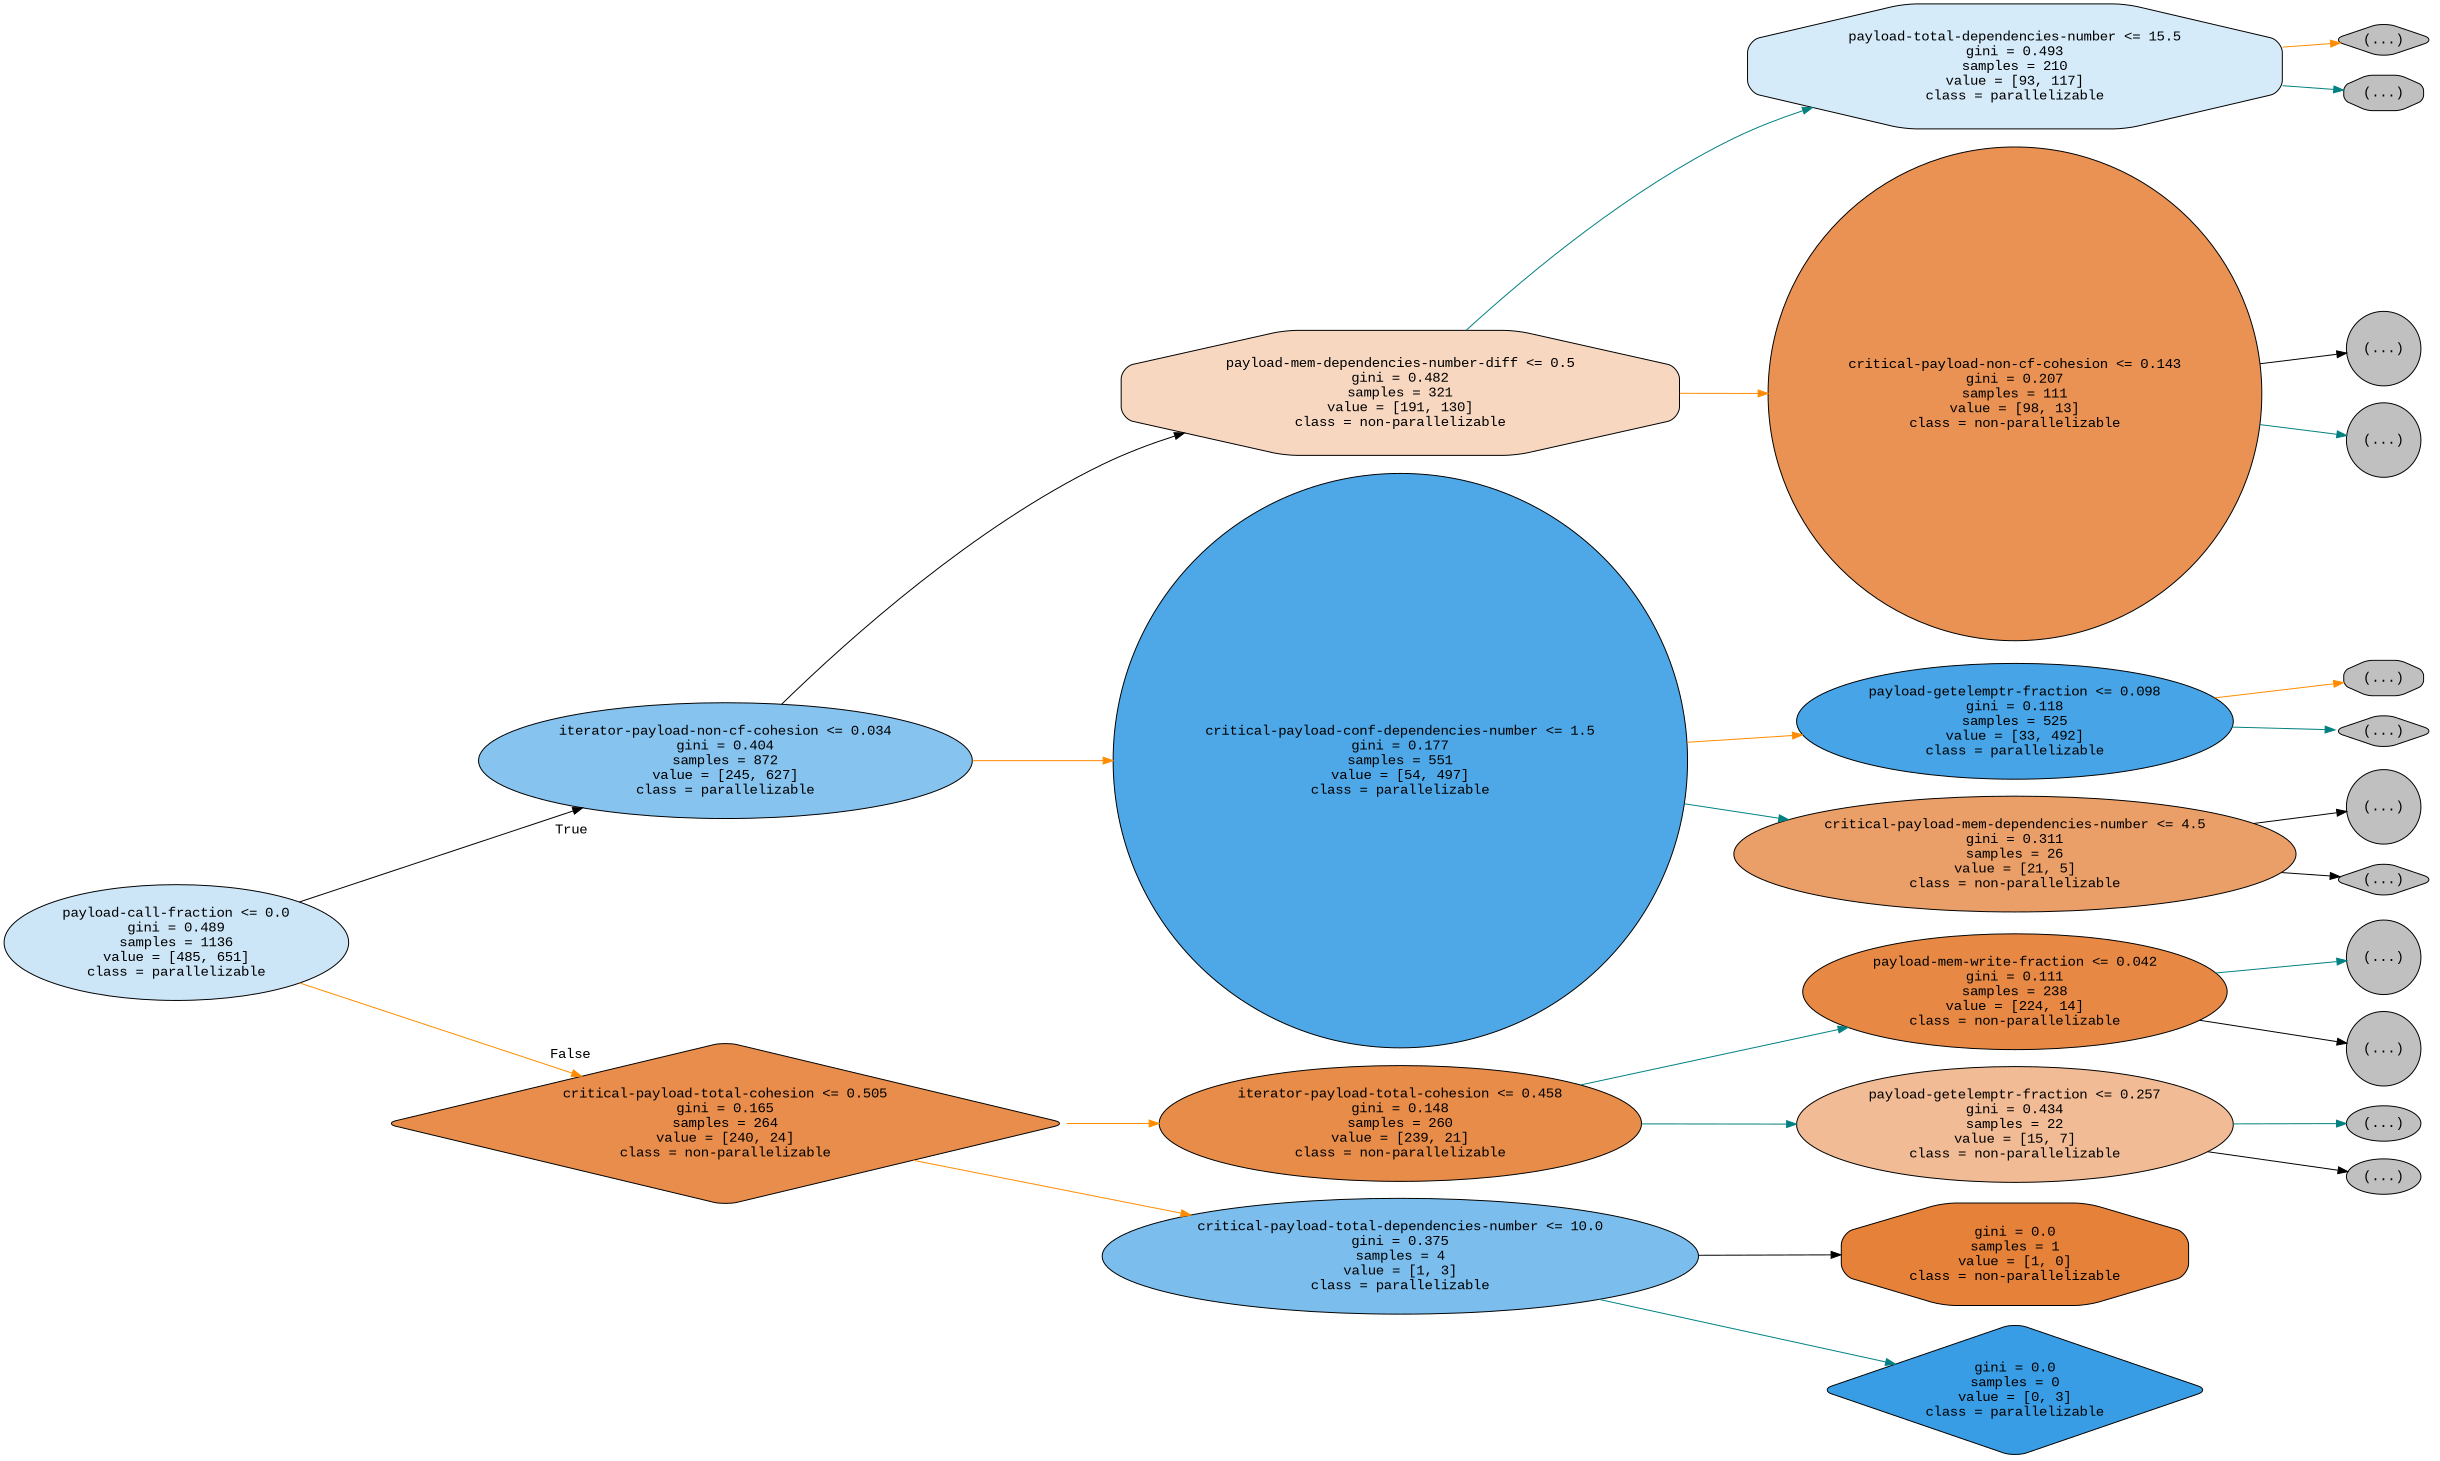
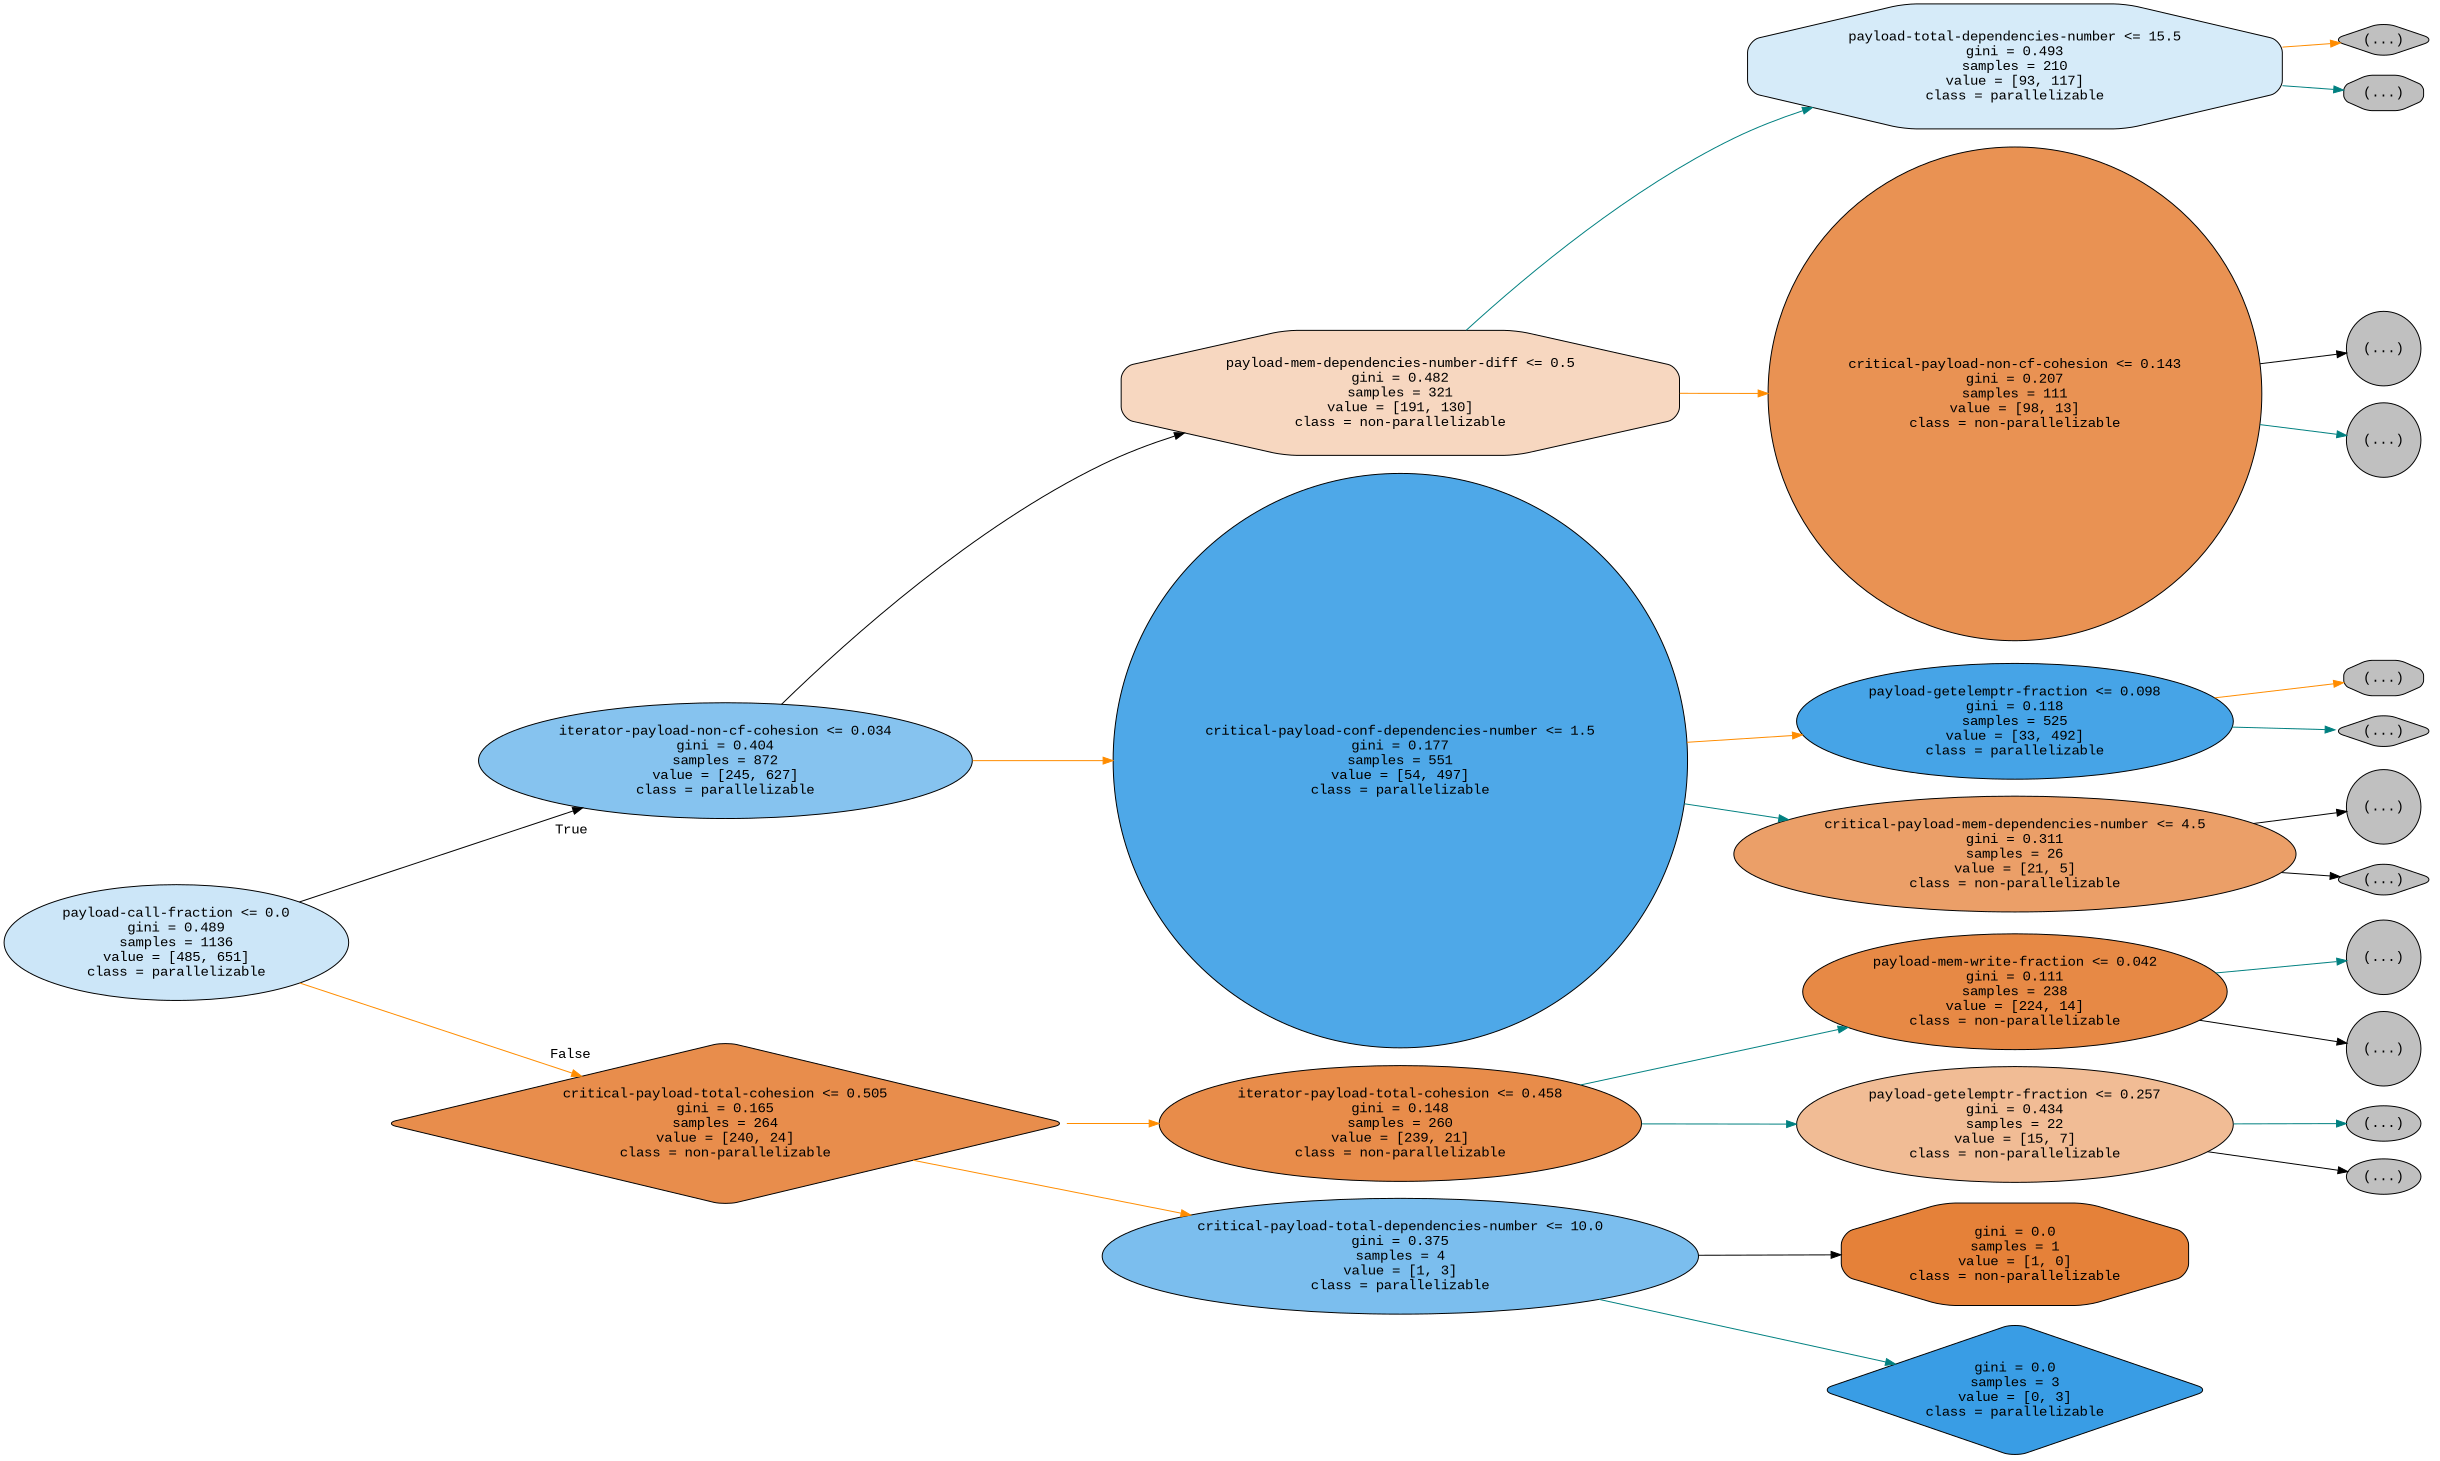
node "gini = 0.0 samples = 0 value = [0, 3] class = parallelizable": label "gini = 0.0 samples = 0 value = [0, 3] class = parallelizable" -> "gini = 0.0 samples = 3 value = [0, 3] class = parallelizable"
